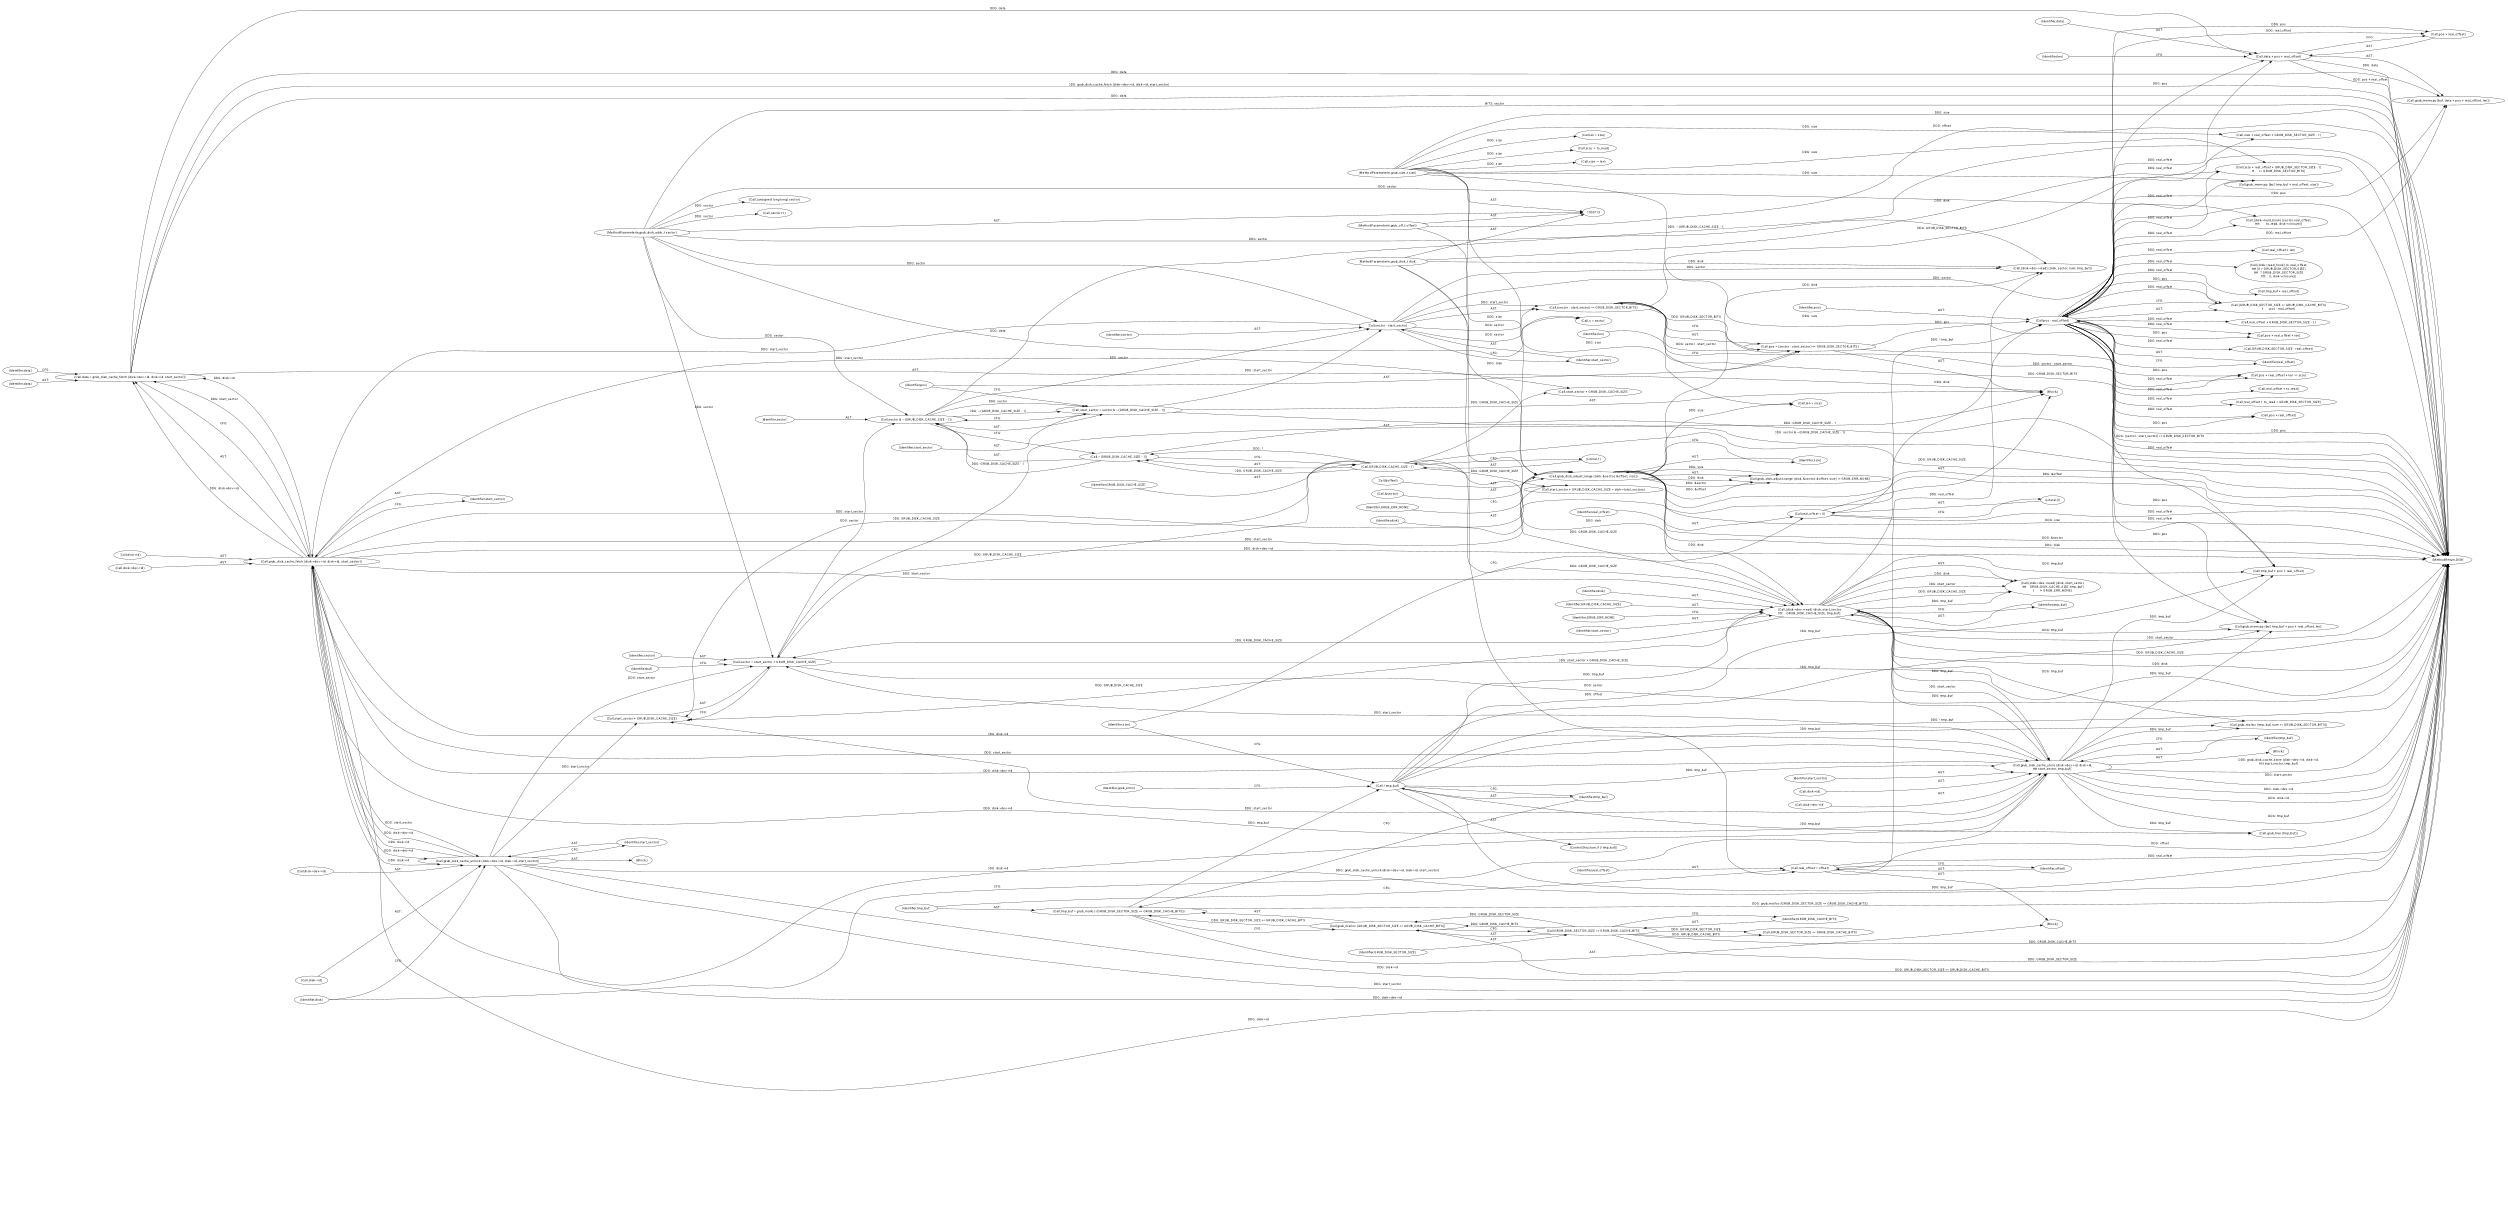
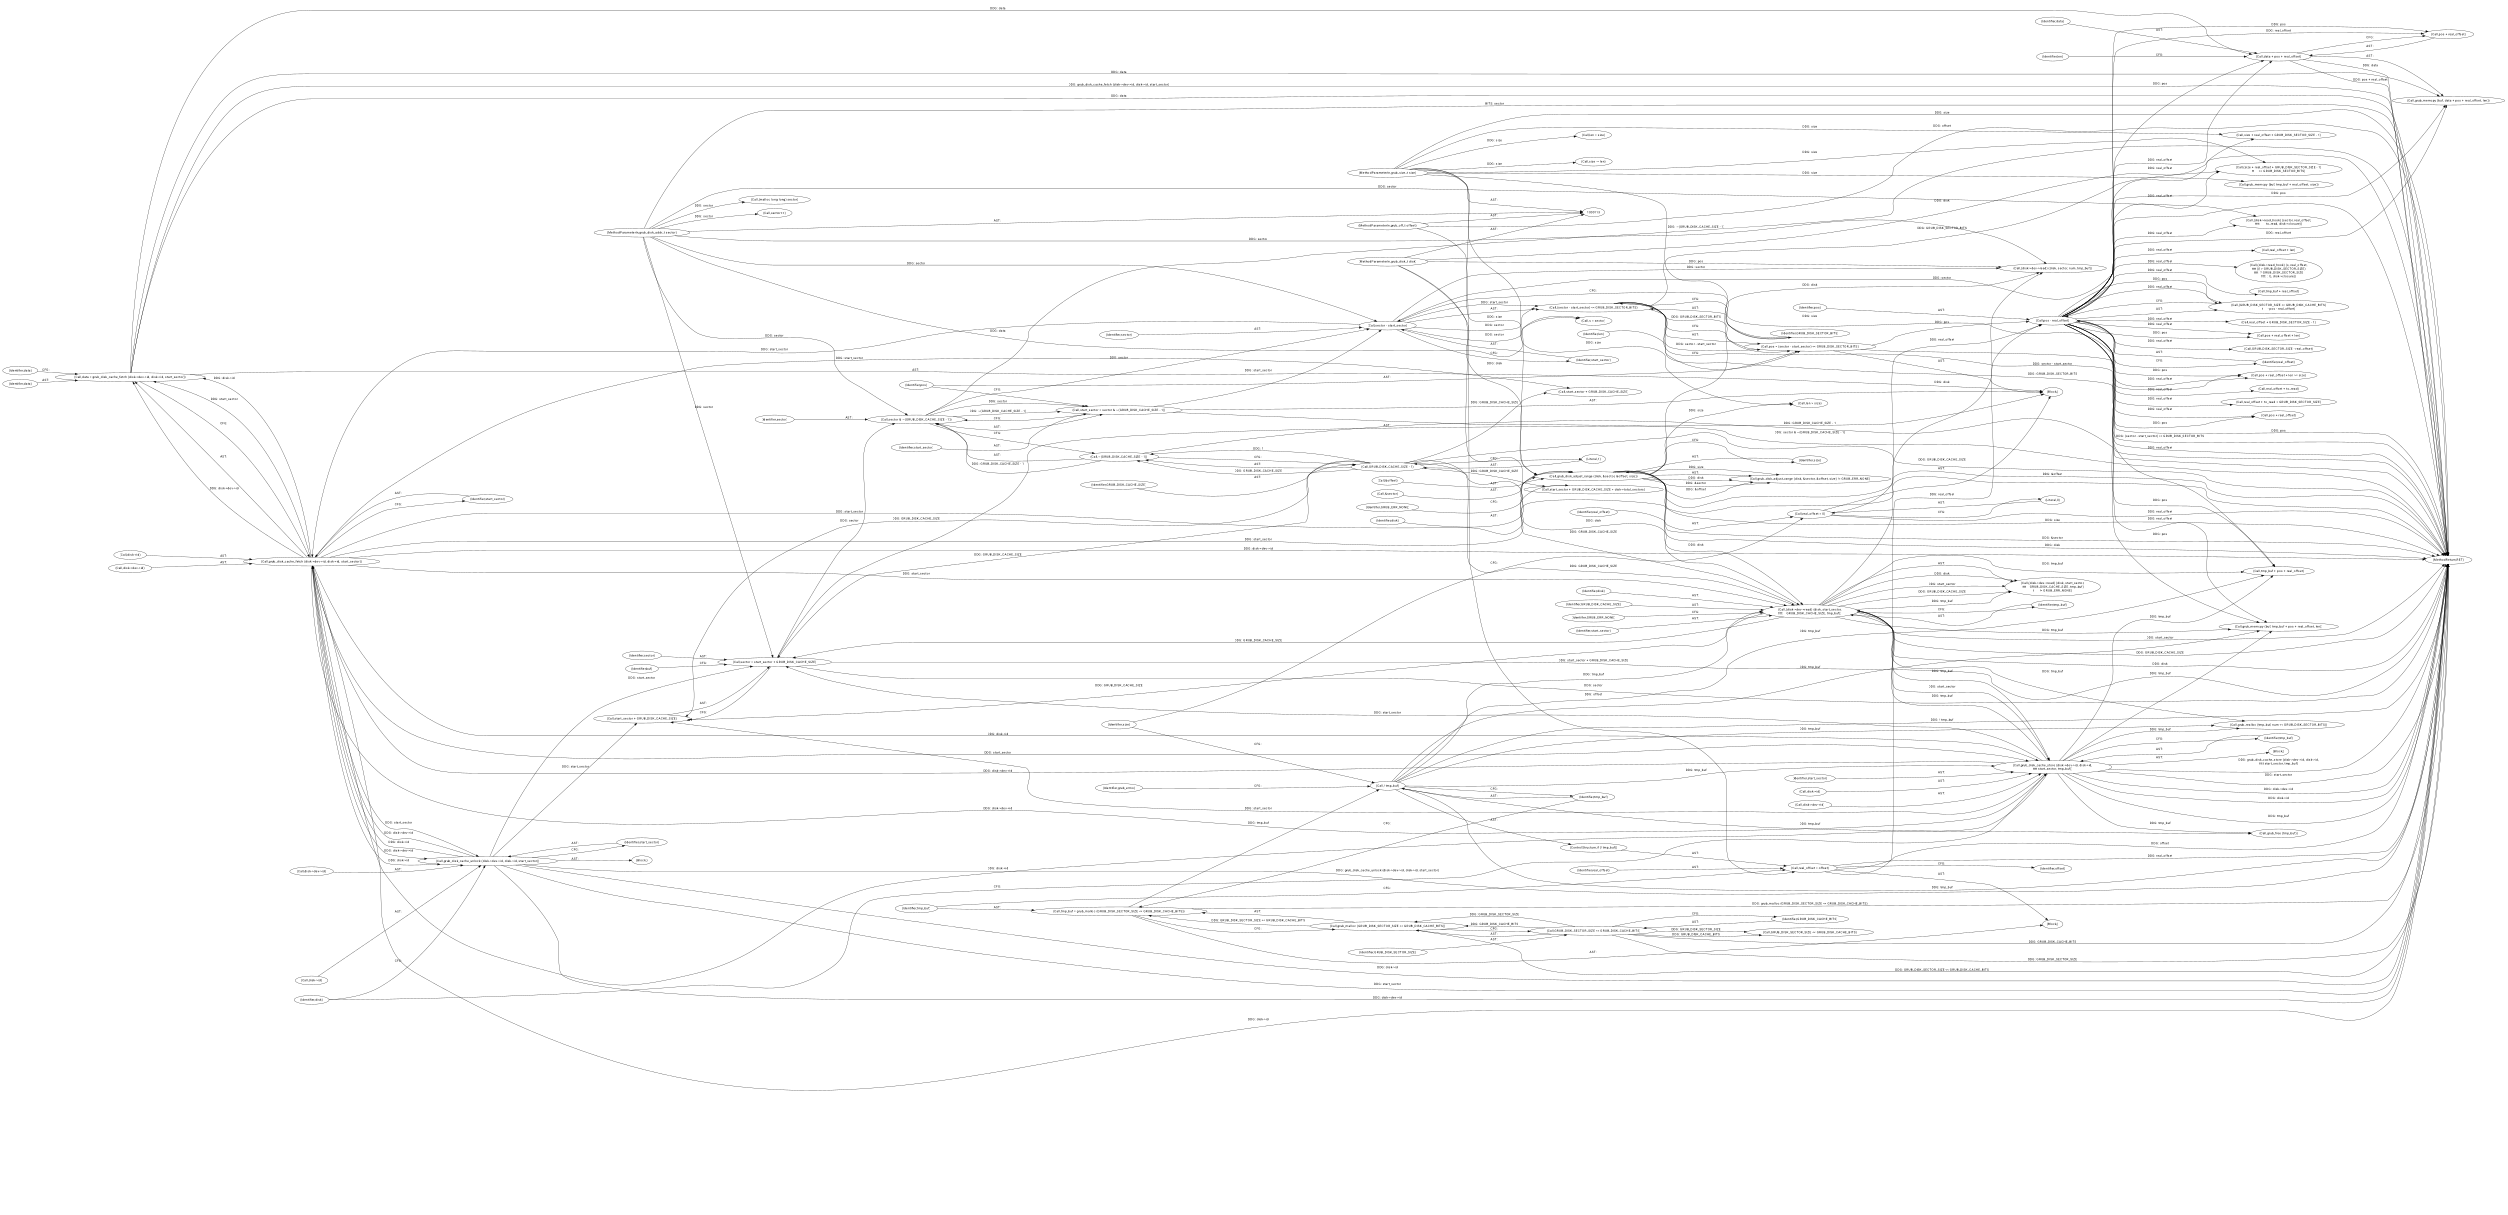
node "(Call,size -= to_read)": removed
node "(Call,(unsigned long long) sector)": label "(Call,(unsigned long long) sector)" -> "(Call,(malloc long long) sector)"
edge "(Call,pos - real_offset)" -> "(Call,grub_memcpy (buf, tmp_buf + real_offset, size))": removed, label "DDG: real_offset"
edge "(MethodParameterIn,grub_disk_t disk)" -> "(Call,(disk->dev->read) (disk, sector, num, tmp_buf))": label "DDG: disk" -> "DDG: pos"
node "(Identifier,GRUB_DISK_SECTOR_BITS)": added
edge "(Call,real_offset = 0)" -> "(Call,pos - real_offset)": label "DDG: ! tmp_buf" -> "DDG: real_offset"
node "(MethodReturn,DISK)": label "(MethodReturn,DISK)" -> "(MethodReturn,RET)"
edge "(Identifier,offset)" -> "(Call,real_offset = offset)": now "(ControlStructure,if (! tmp_buf))" -> "(Call,real_offset = offset)"
